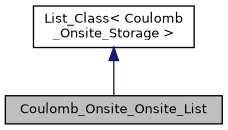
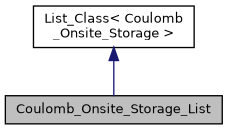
node "Coulomb_Onsite_Onsite_List": label "Coulomb_Onsite_Onsite_List" -> "Coulomb_Onsite_Storage_List"
